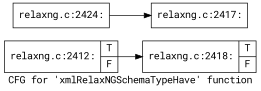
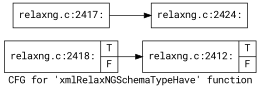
edge "relaxng.c:2424:" -> "relaxng.c:2417:": reversed
edge "relaxng.c:2412:" -> "relaxng.c:2418:": reversed
